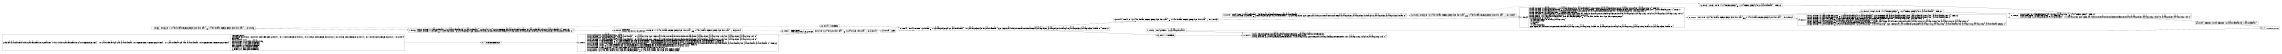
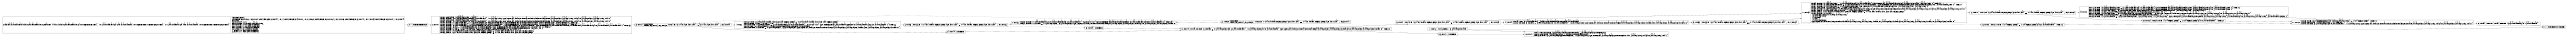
node "4: 0x0026": added
node "1: ?": text "MTH_EXIT_BLOCK" -> "MTH_EXIT_IMMUTABLE"
node "24: 0x0049": text "SGET" -> "SYNTHETIC"
